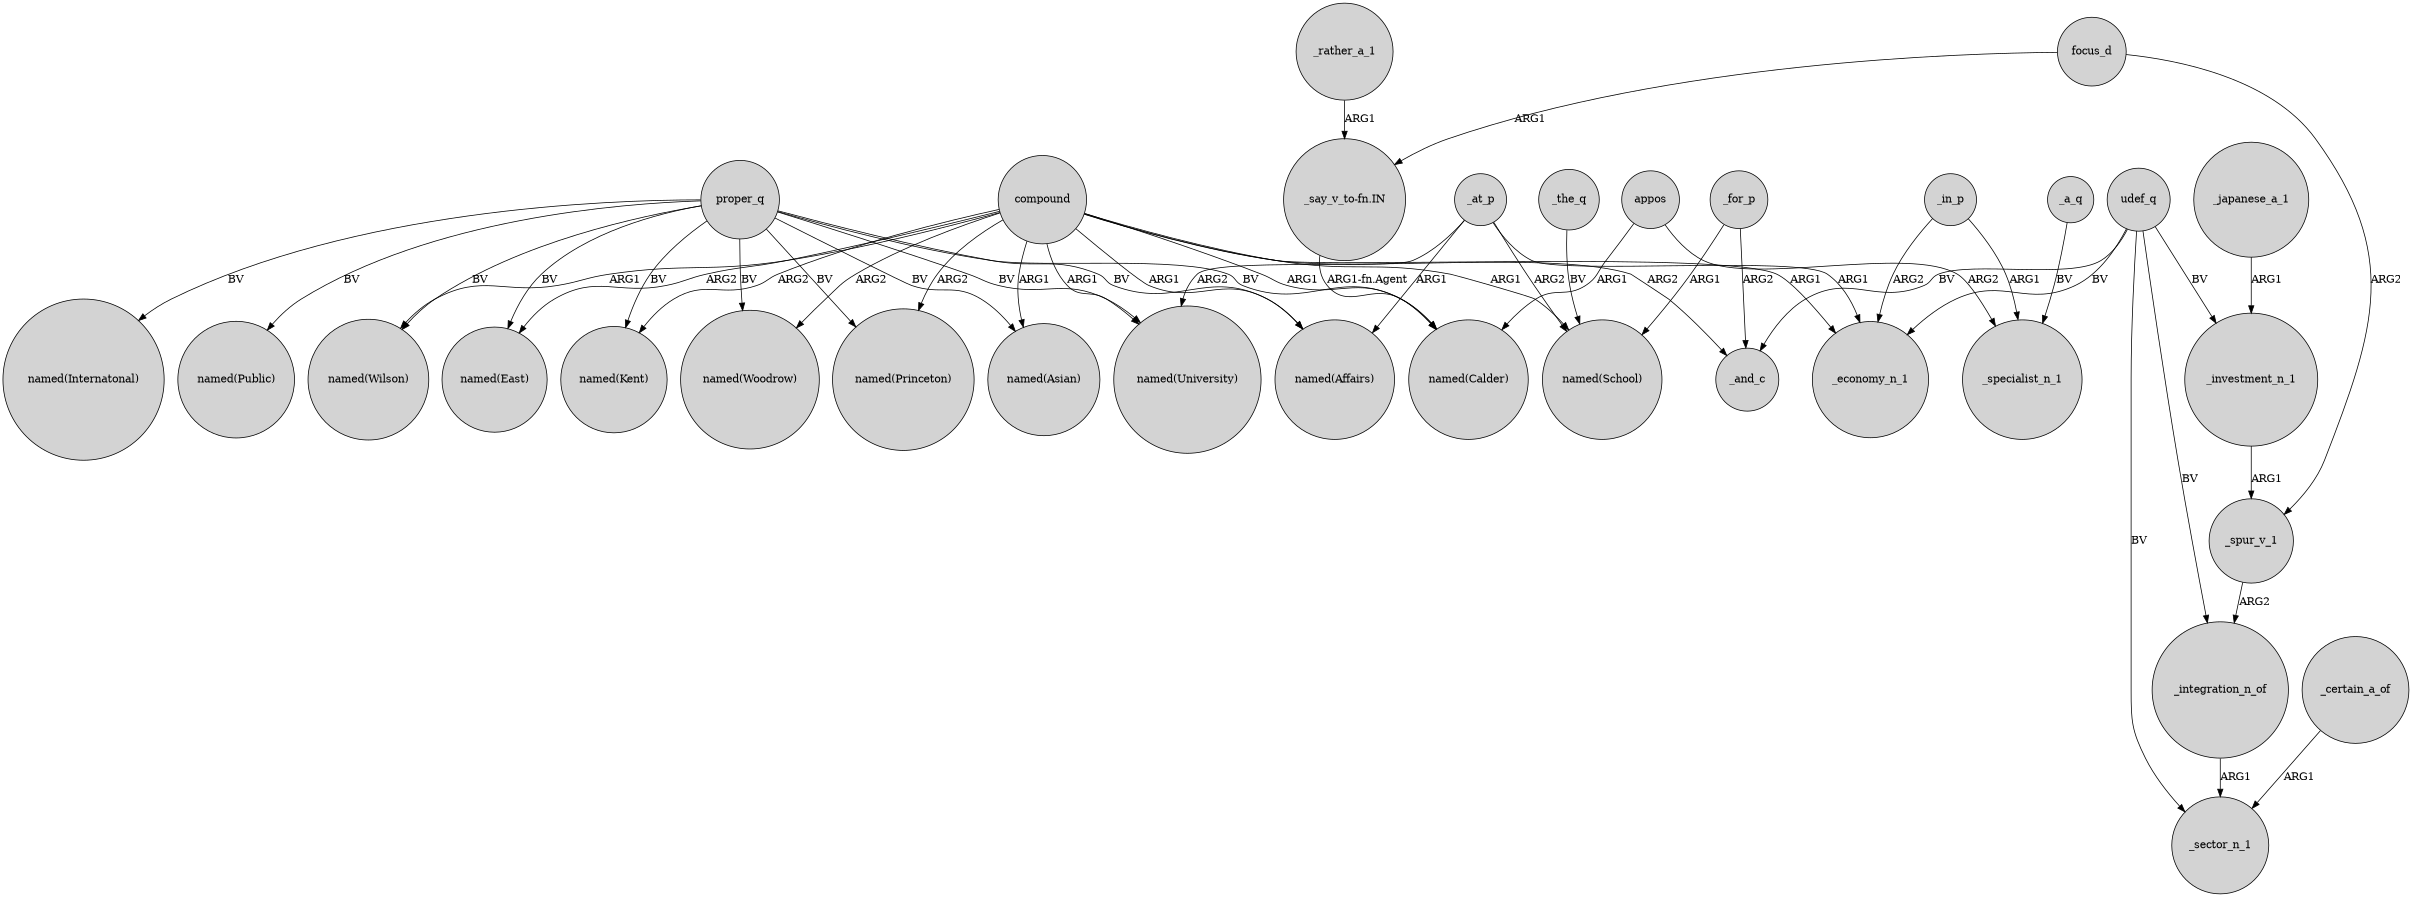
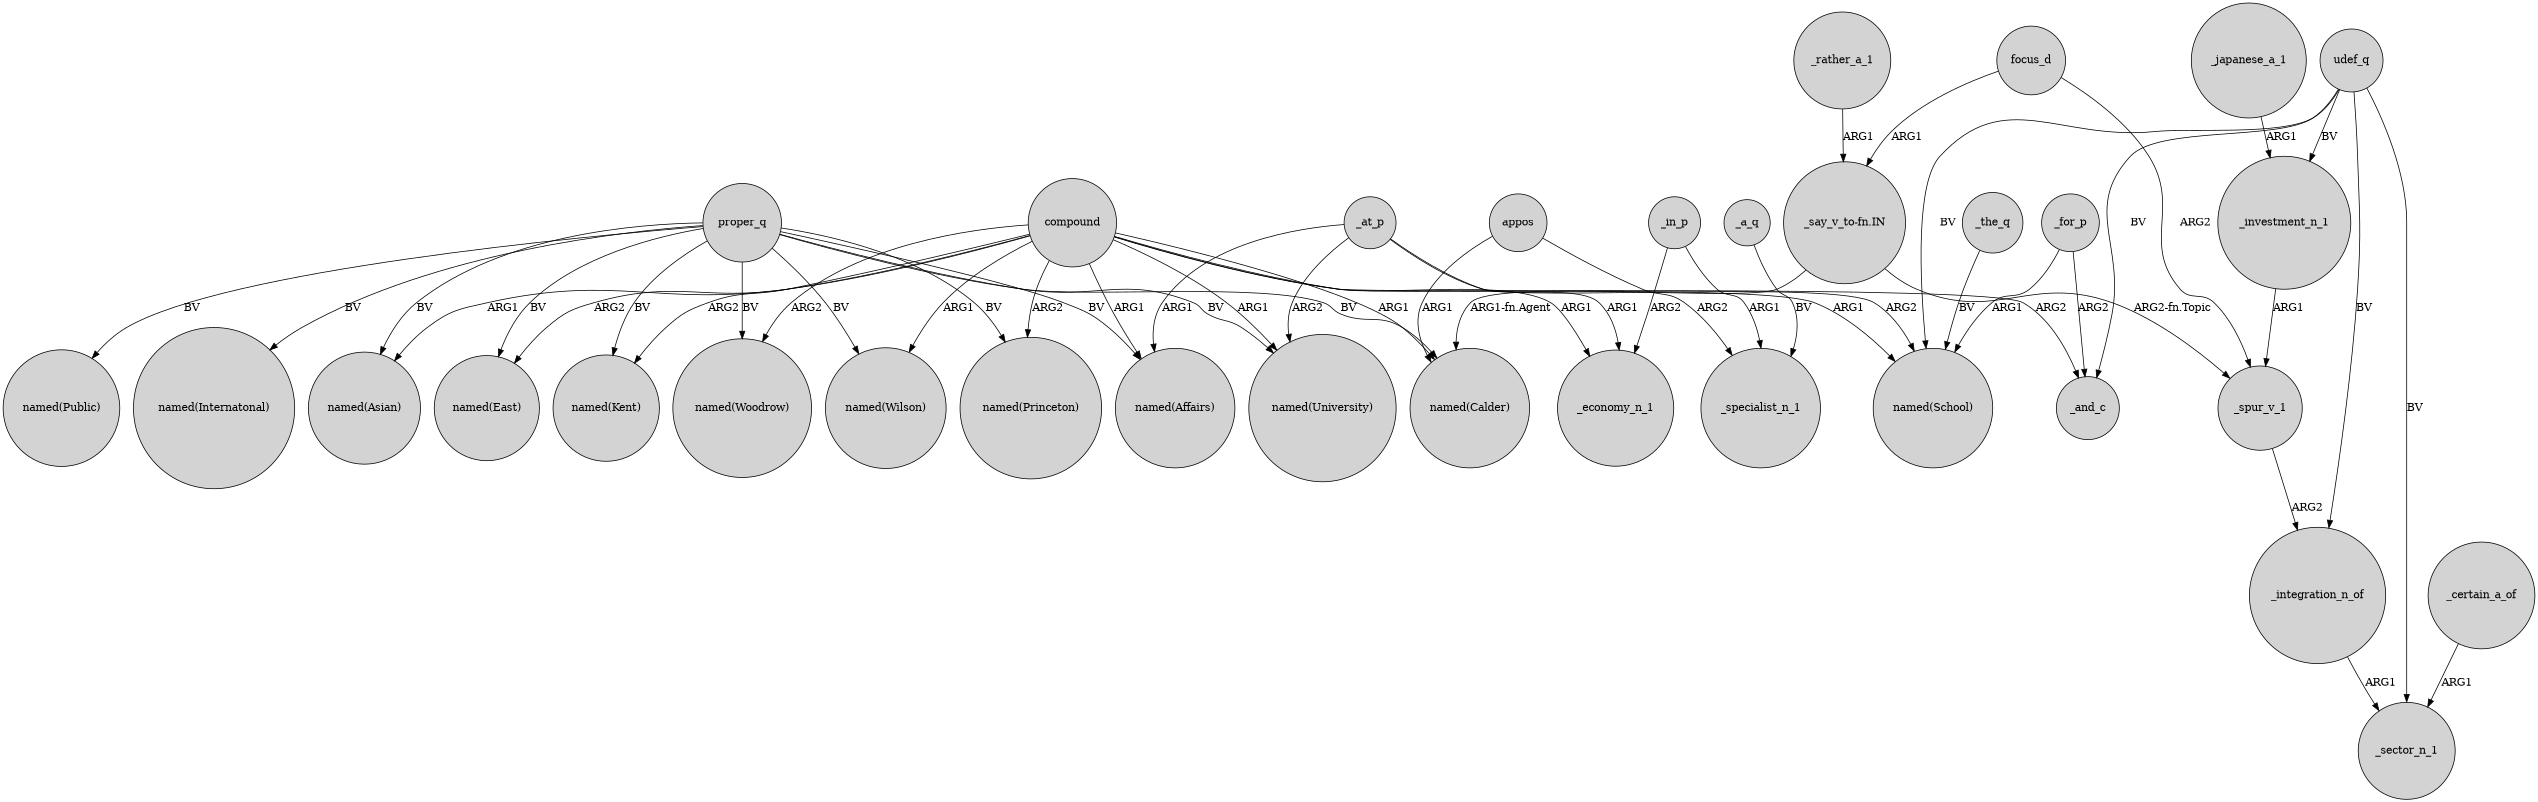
edge "_say_v_to-fn.IN" -> "_spur_v_1": added, label "ARG2-fn.Topic"
edge "udef_q" -> "_economy_n_1": now "udef_q" -> "named(School)"
